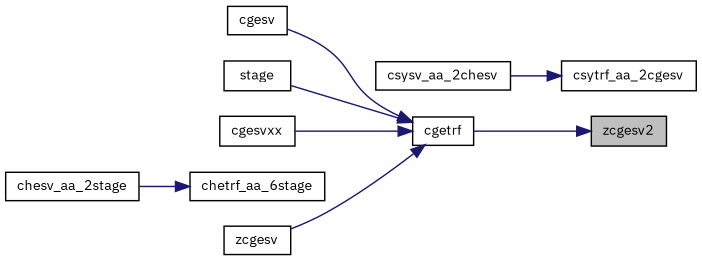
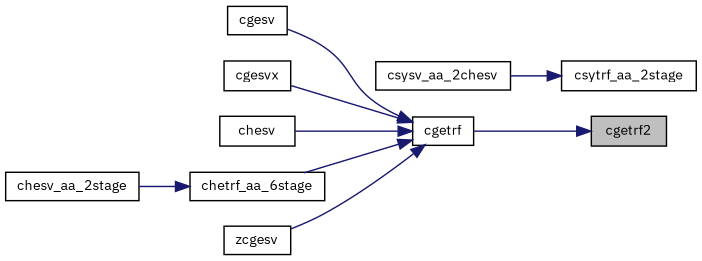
node "stage": label "stage" -> "cgesvx"
node "csytrf_aa_2cgesv": label "csytrf_aa_2cgesv" -> "csytrf_aa_2stage"
node "cgesvxx": label "cgesvxx" -> "chesv"
node "zcgesv2": label "zcgesv2" -> "cgetrf2"
edge "chetrf_aa_6stage" -> "cgetrf": added
